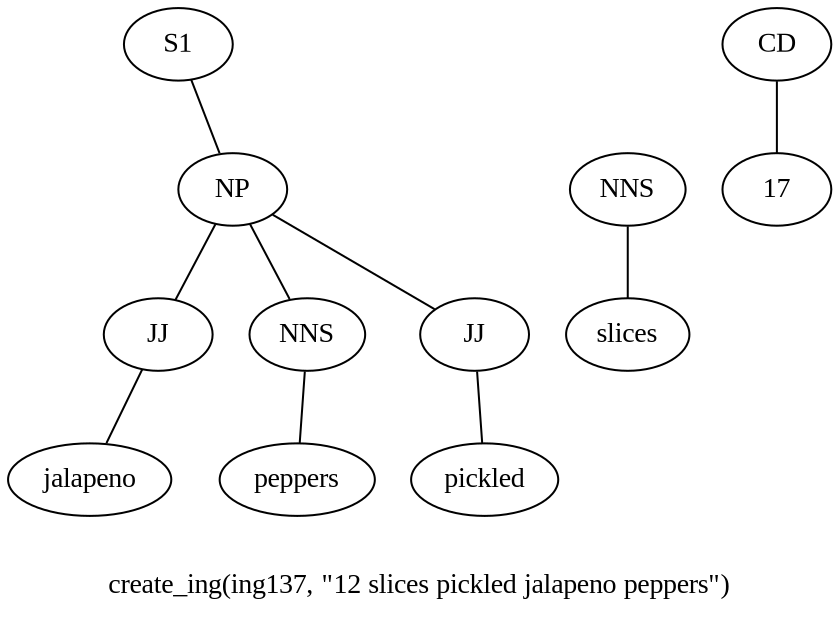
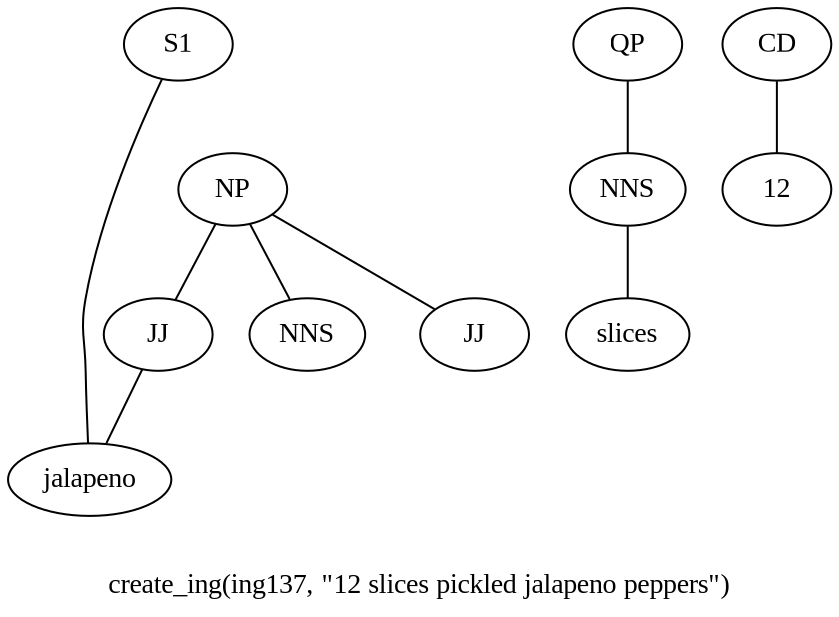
node "QP": added
edge "S1" -- "NP": now "S1" -- "jalapeno"
node "17": label "17" -> "12"
node "peppers": removed
node "pickled": removed
